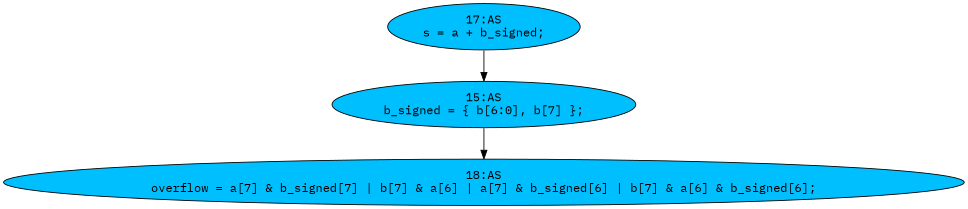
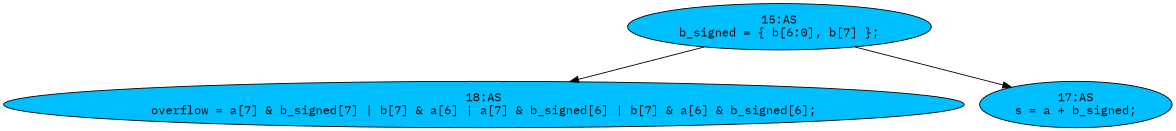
edge "17:AS s = a + b_signed;" -> "15:AS b_signed = { b[6:0], b[7] };": reversed
